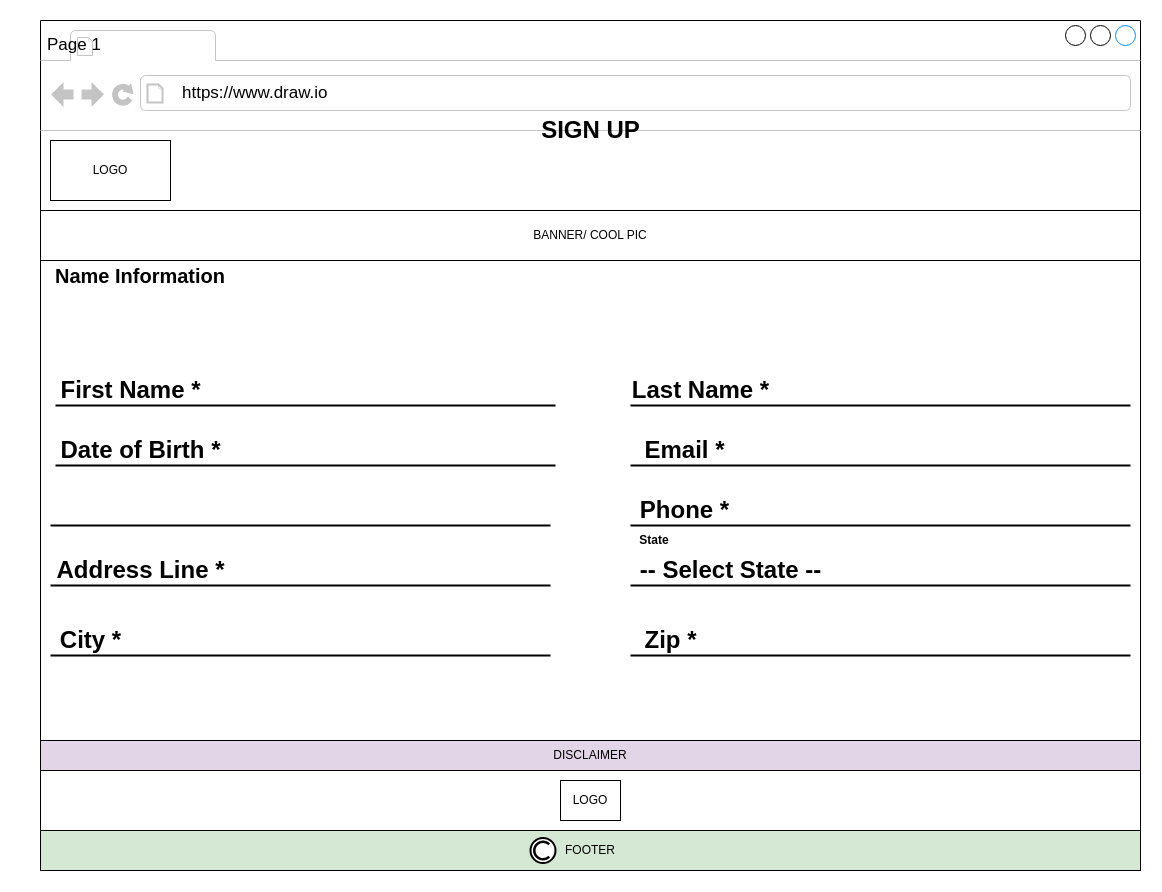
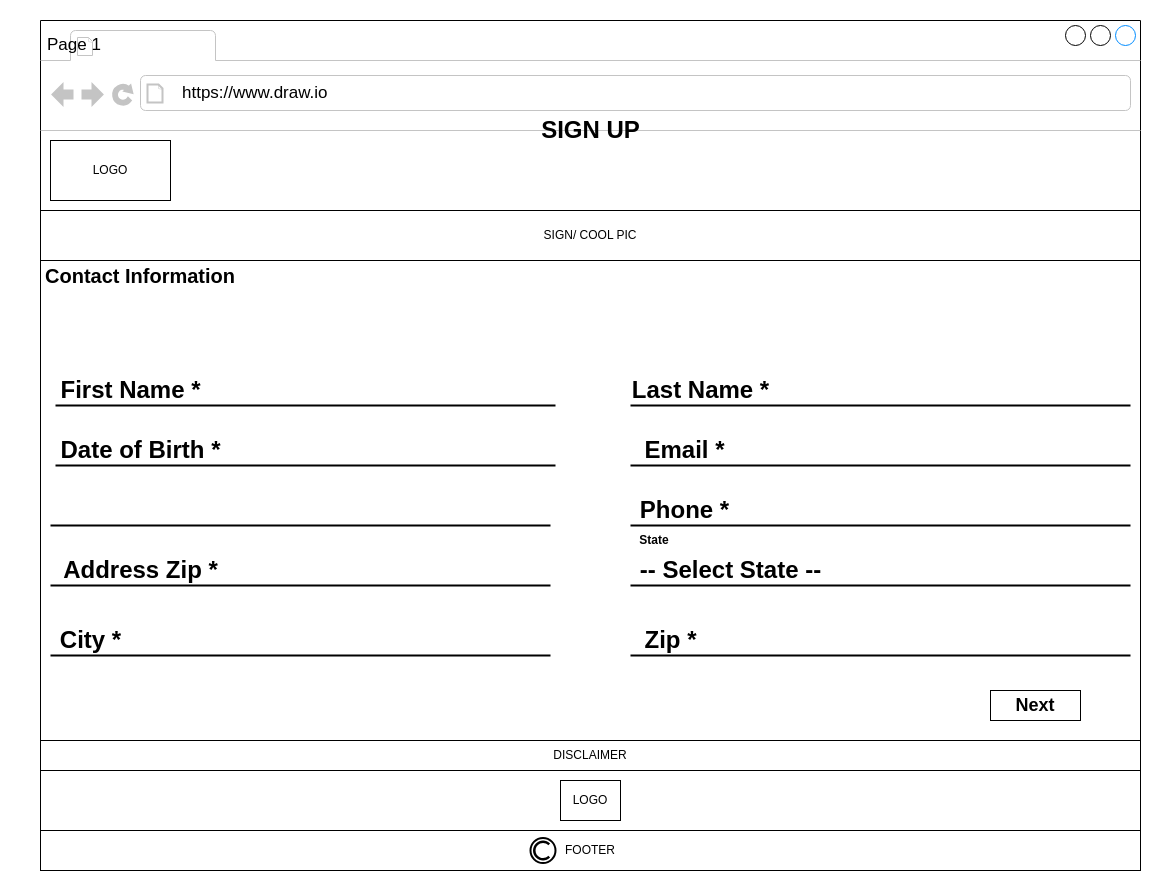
node "BANNER/ COOL PIC": label "BANNER/ COOL PIC" -> "SIGN/ COOL PIC"
node "Name Information": label "Name Information" -> "Contact Information"
node "Address Line *": label "Address Line *" -> "Address Zip *"
node "Next": added
node "DISCLAIMER": fillcolor #e1d5e7 -> #ffffff
node "FOOTER": fillcolor #d5e8d4 -> #ffffff
